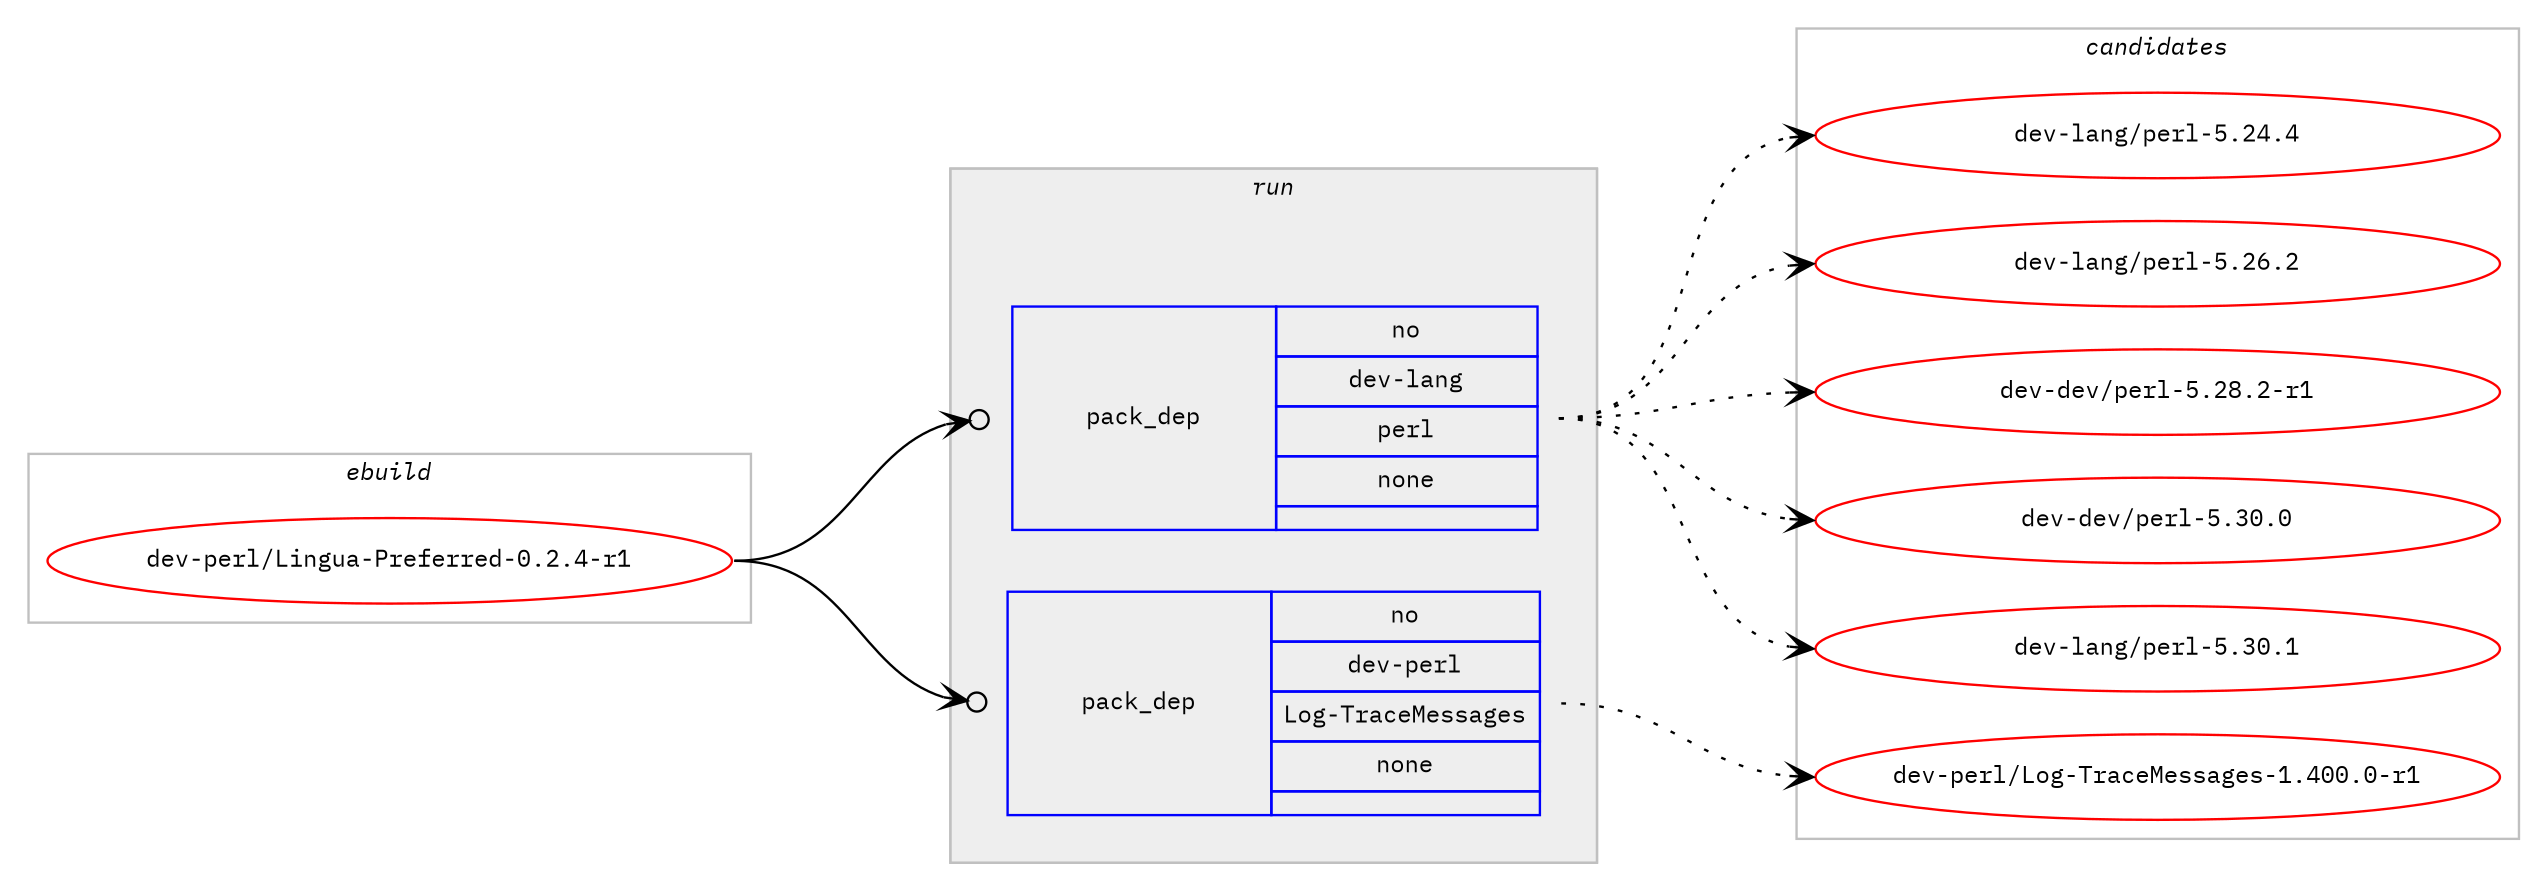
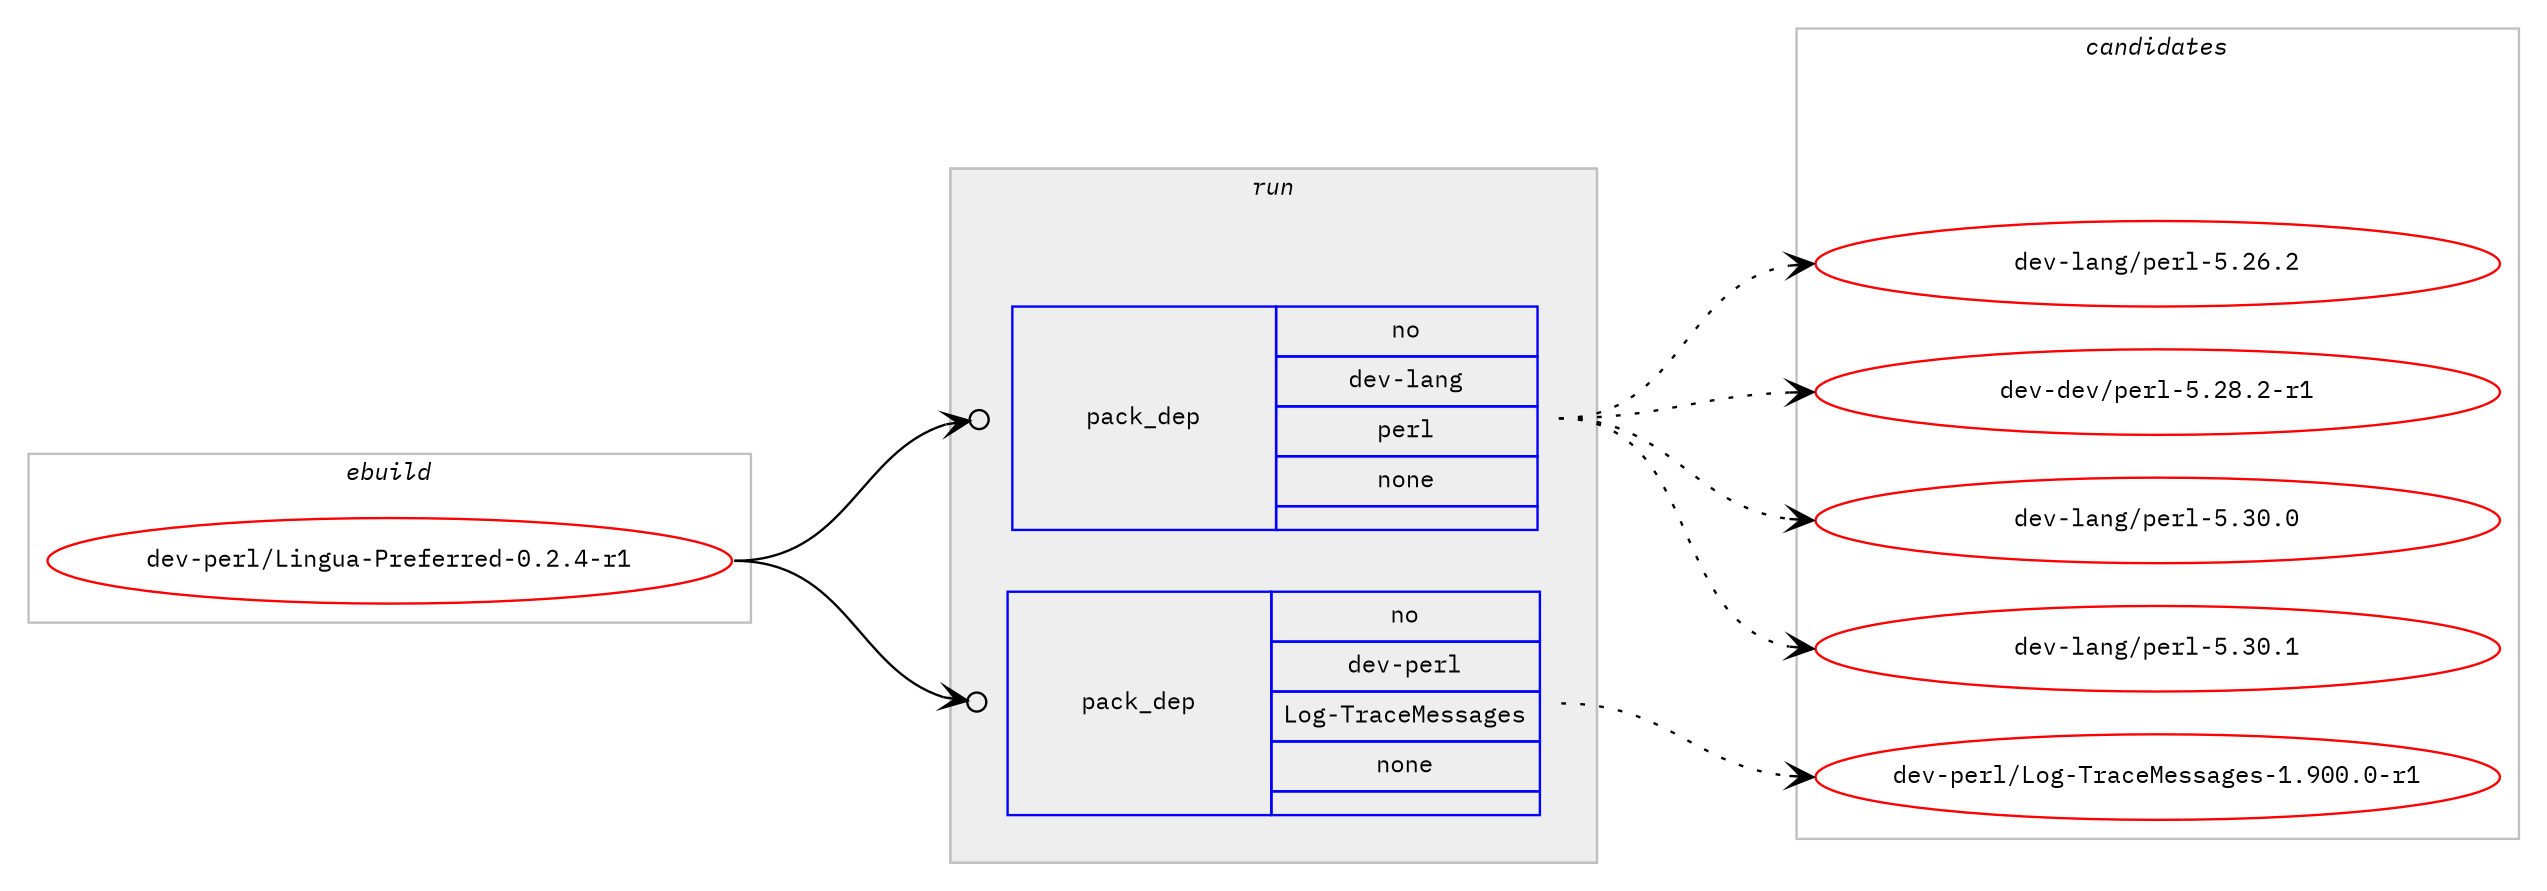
node "dev-lang/perl-5.24.4": removed
node "dev-dev/perl-5.30.0": label "dev-dev/perl-5.30.0" -> "dev-lang/perl-5.30.0"
node "dev-perl/Log-TraceMessages-1.400.0-r1": label "dev-perl/Log-TraceMessages-1.400.0-r1" -> "dev-perl/Log-TraceMessages-1.900.0-r1"
